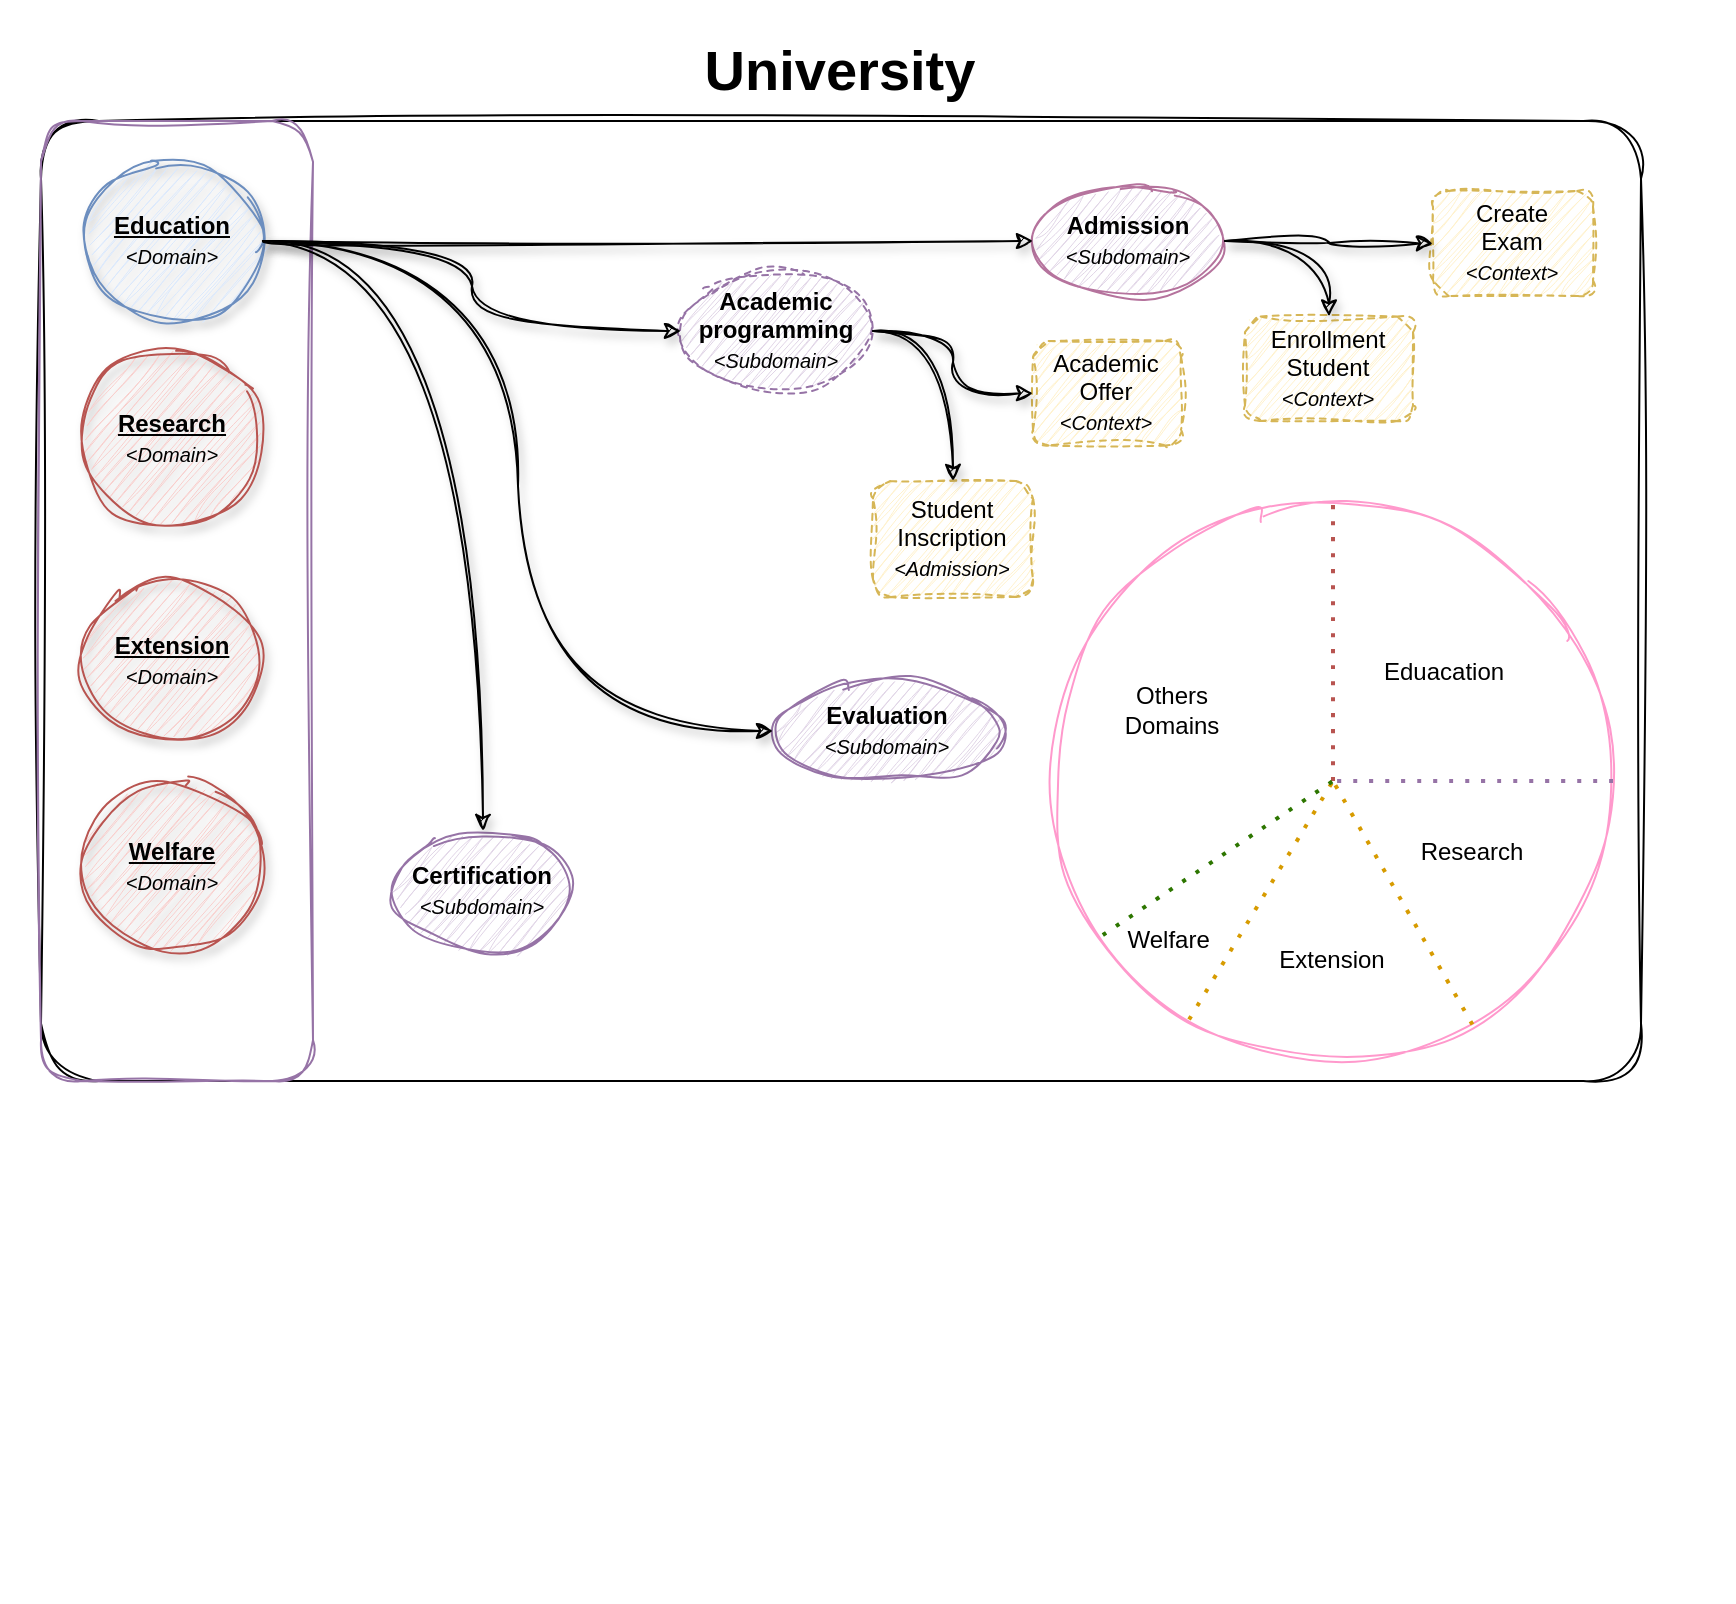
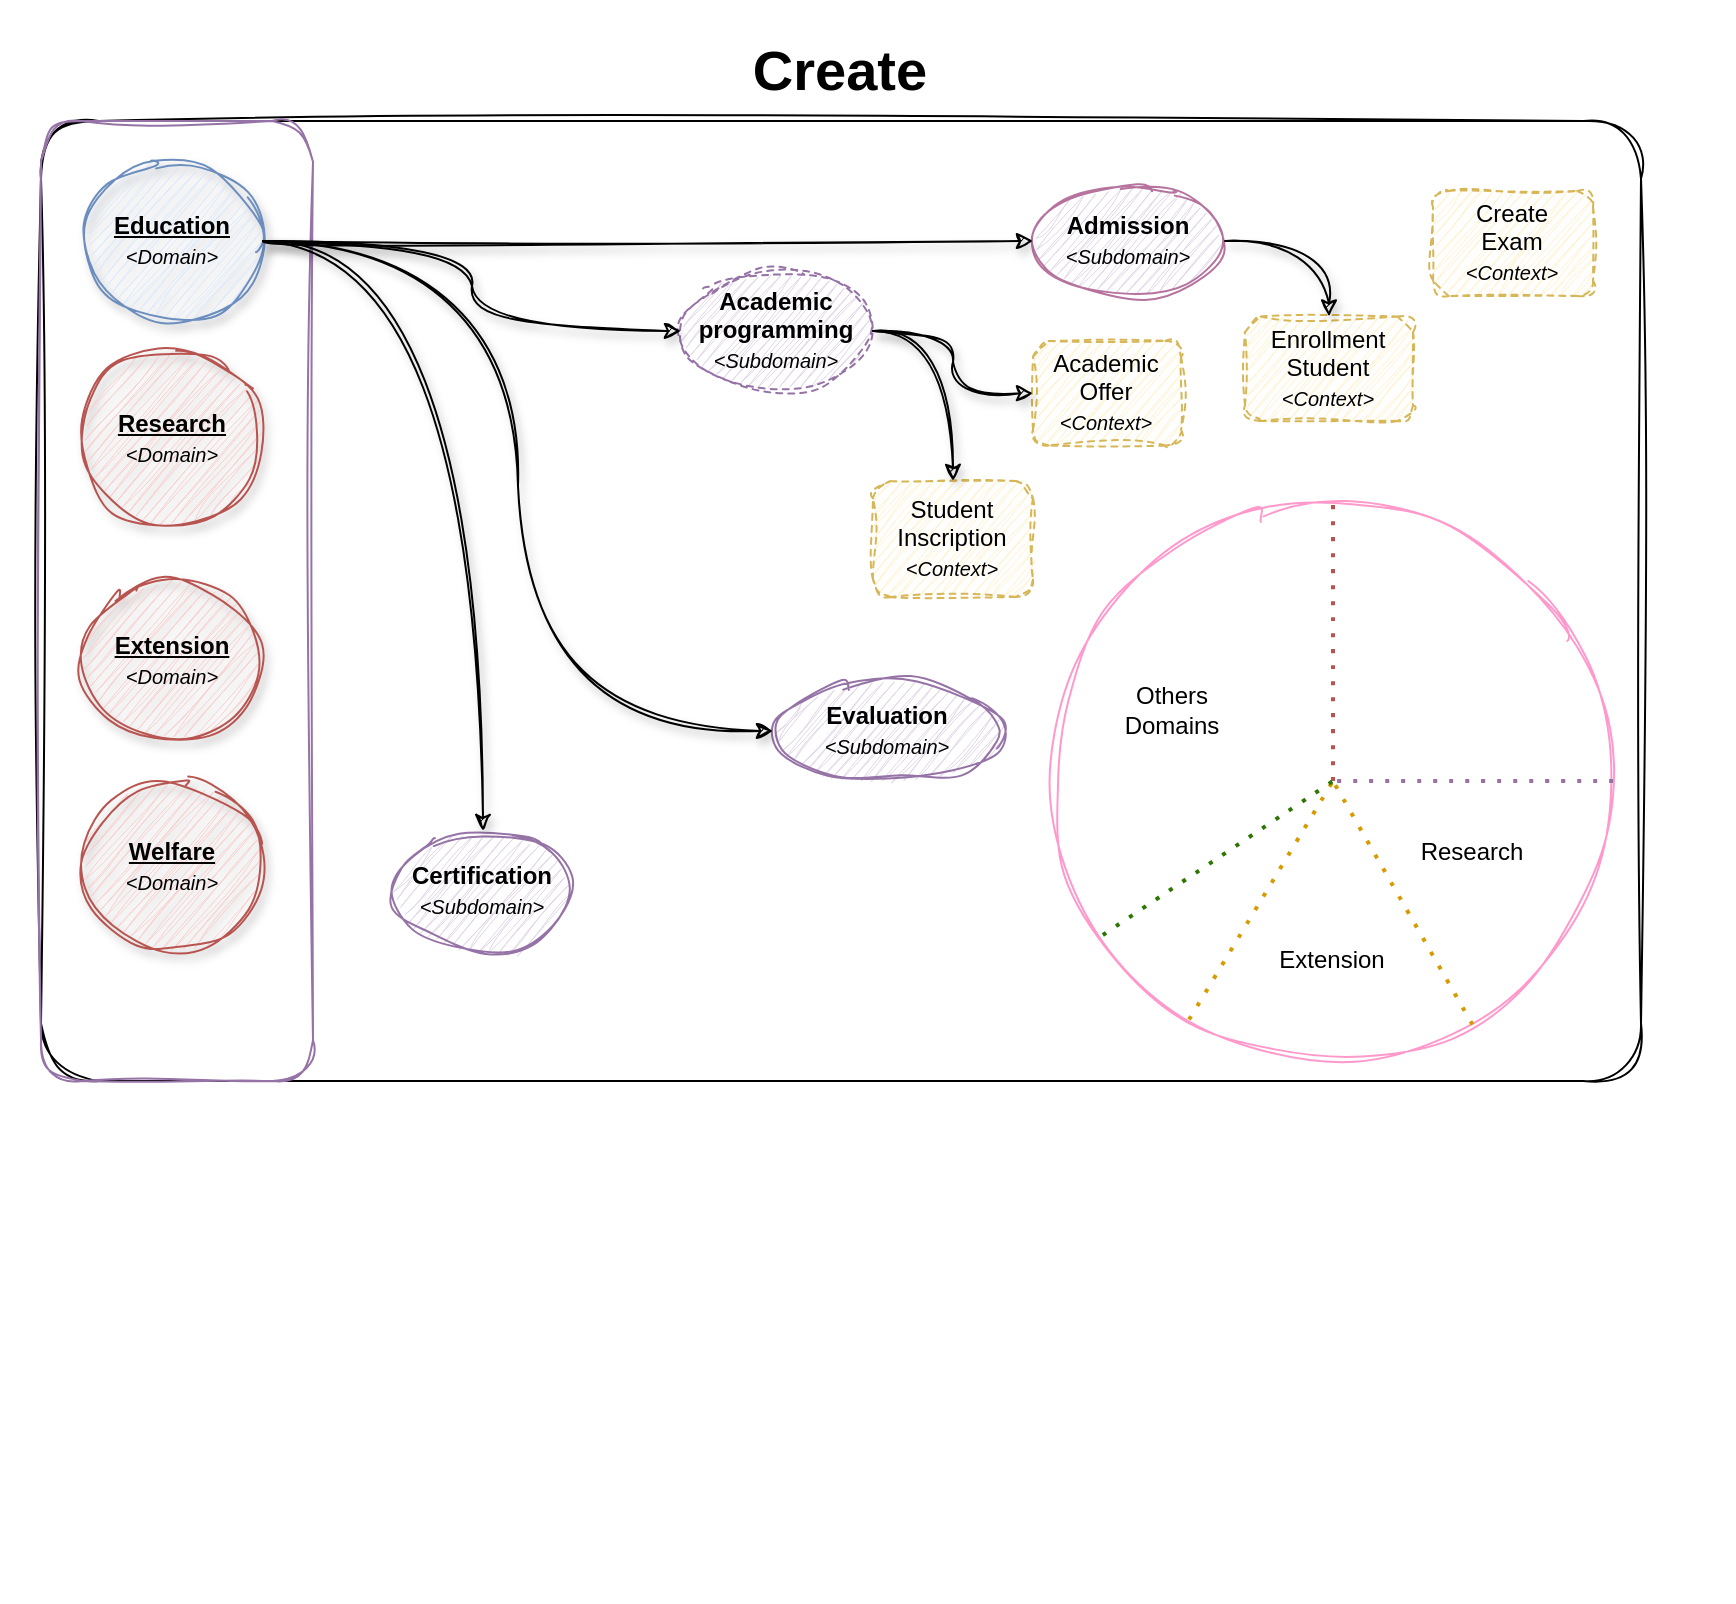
node "University": label "University" -> "Create"
edge "Admission <Subdomain>" -> "Create Exam <Context>": removed
node "Student Inscription <Admission>": label "Student Inscription <Admission>" -> "Student Inscription <Context>"
node "Eduacation": removed
node "Welfare": removed
